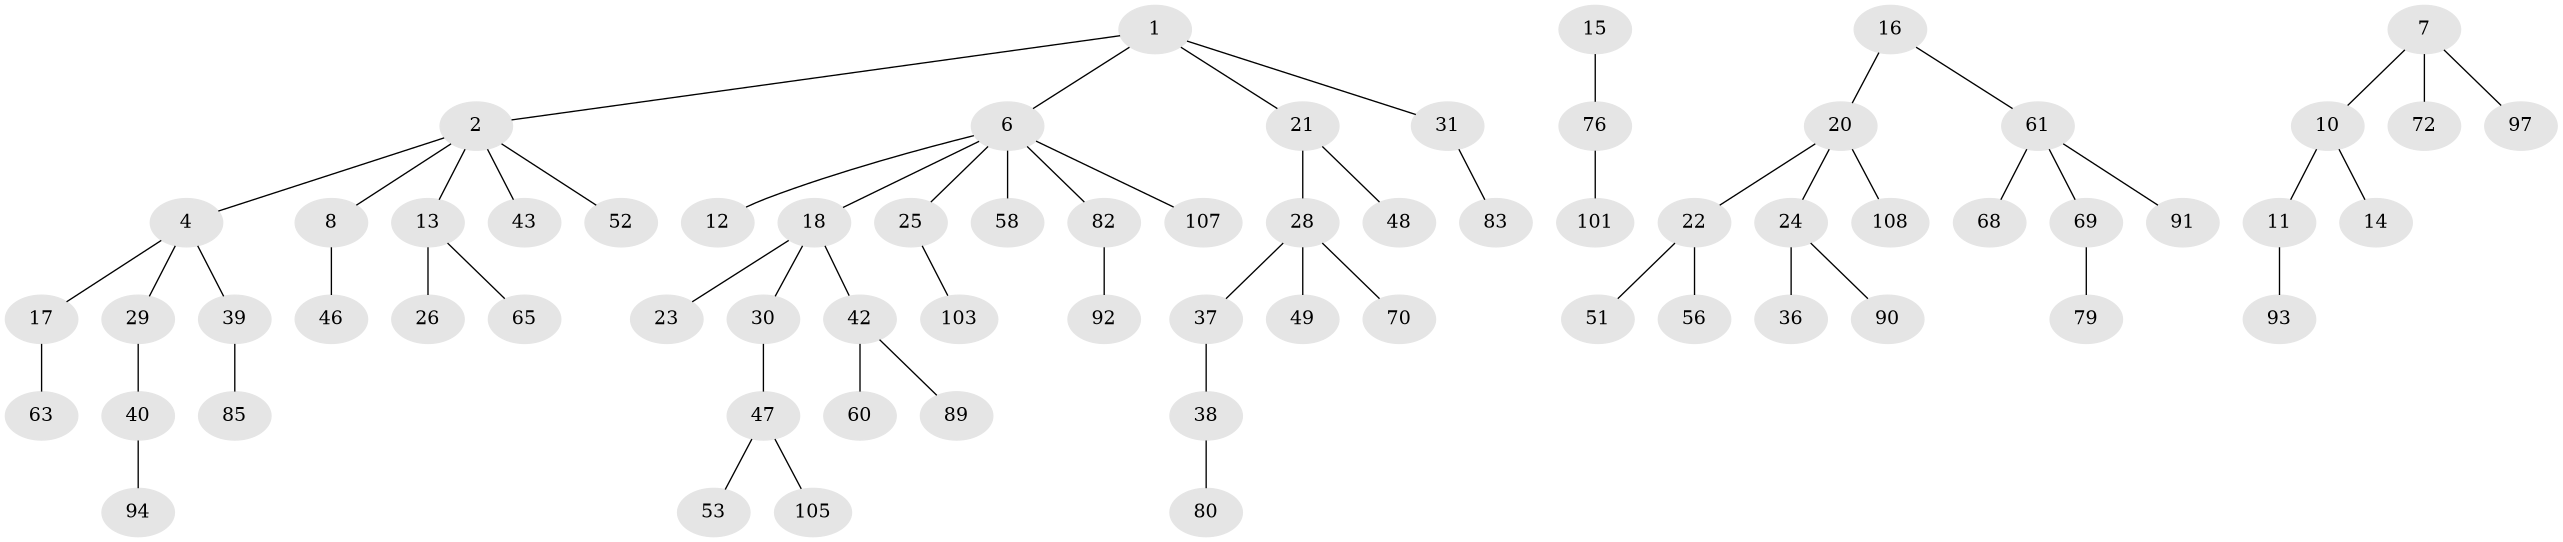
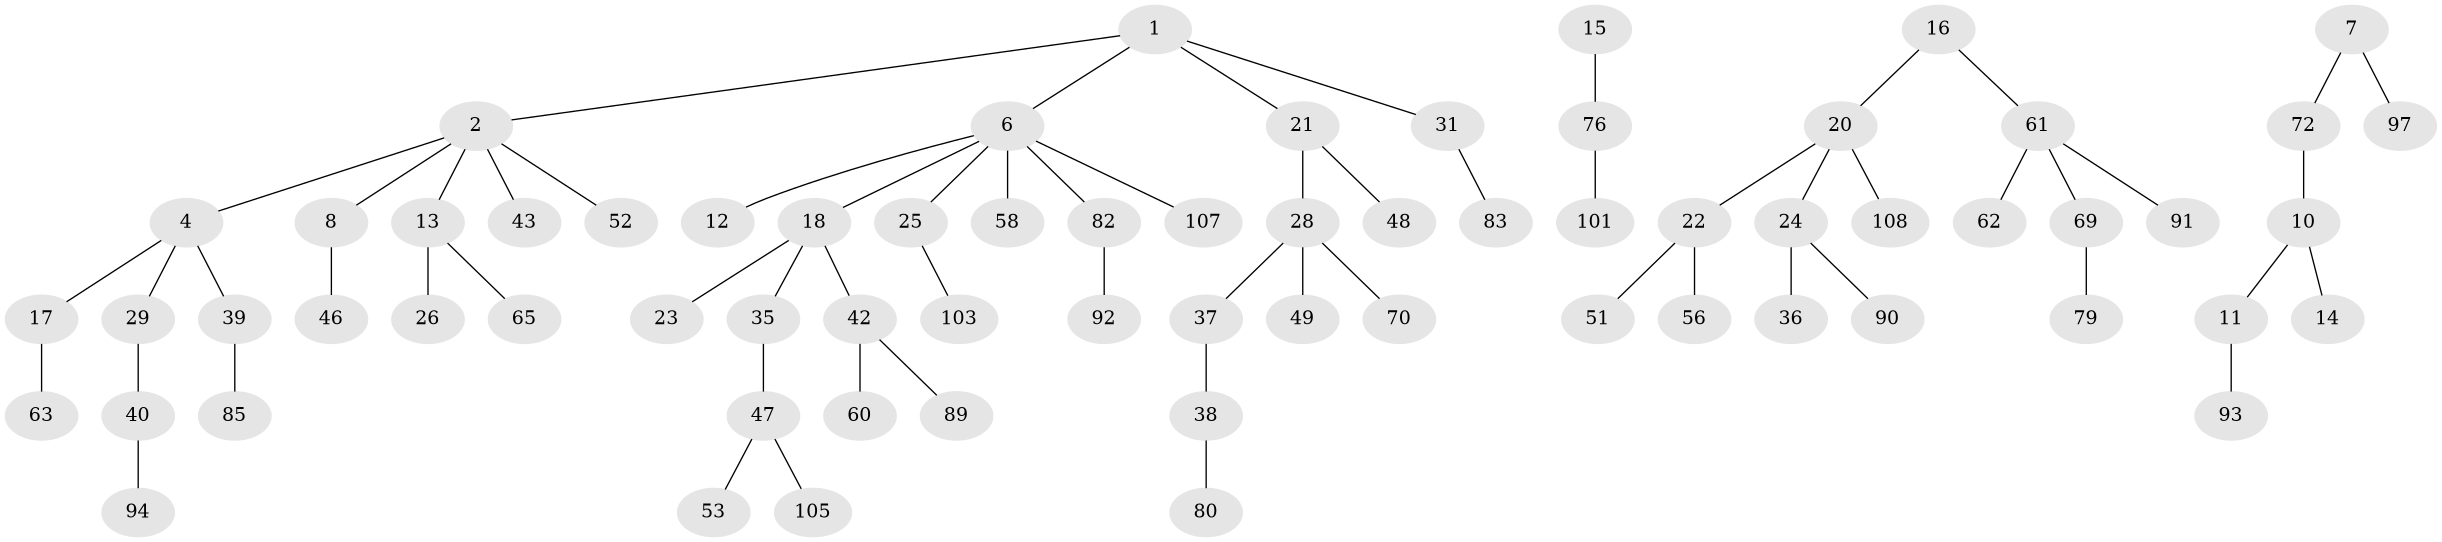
edge "7" -- "10": now "72" -- "10"
node "68": label "68" -> "62"
node "30": label "30" -> "35"
